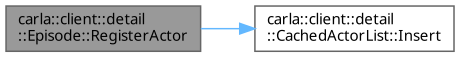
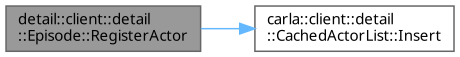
node "carla::client::detail ::Episode::RegisterActor": label "carla::client::detail ::Episode::RegisterActor" -> "detail::client::detail ::Episode::RegisterActor"
